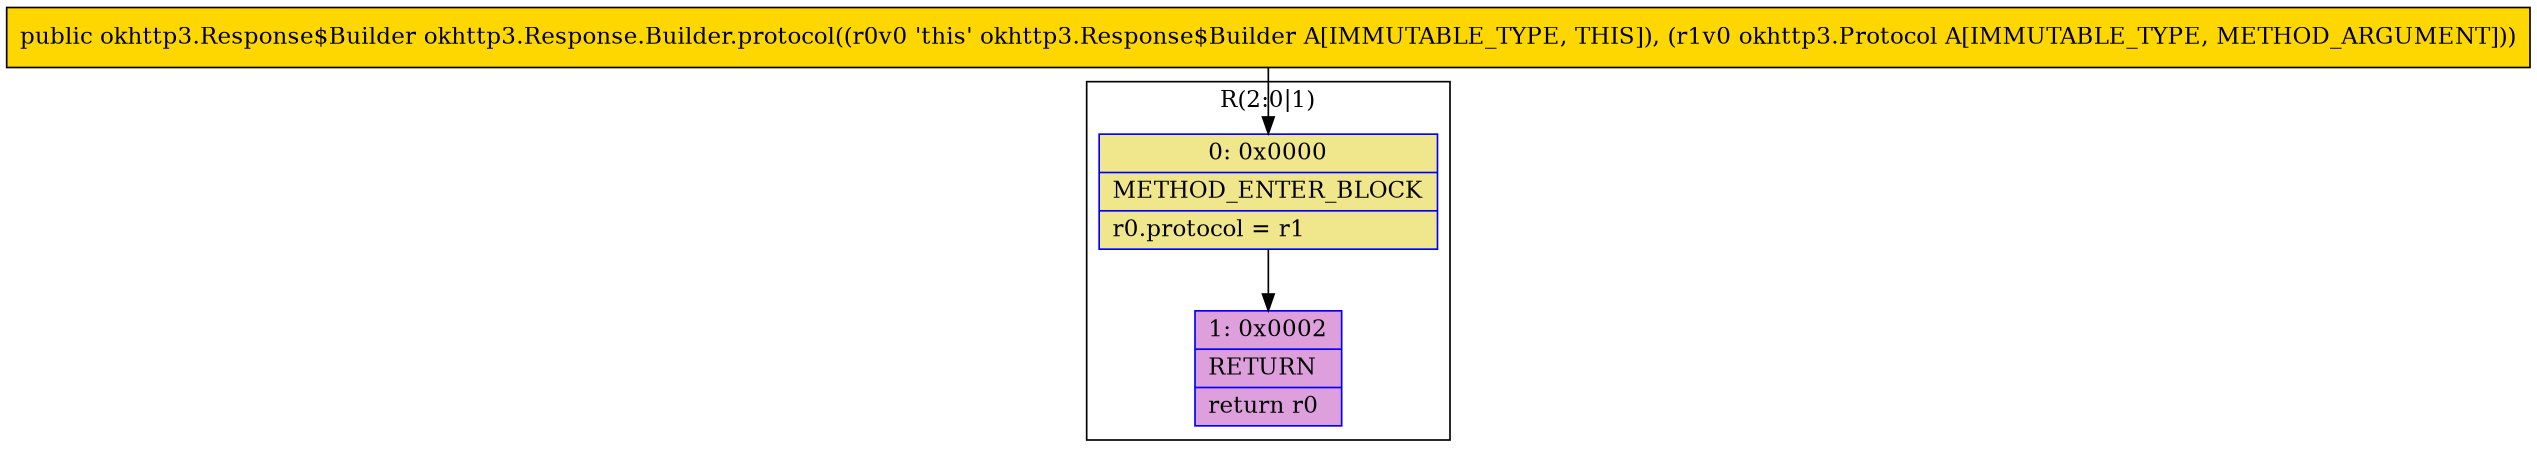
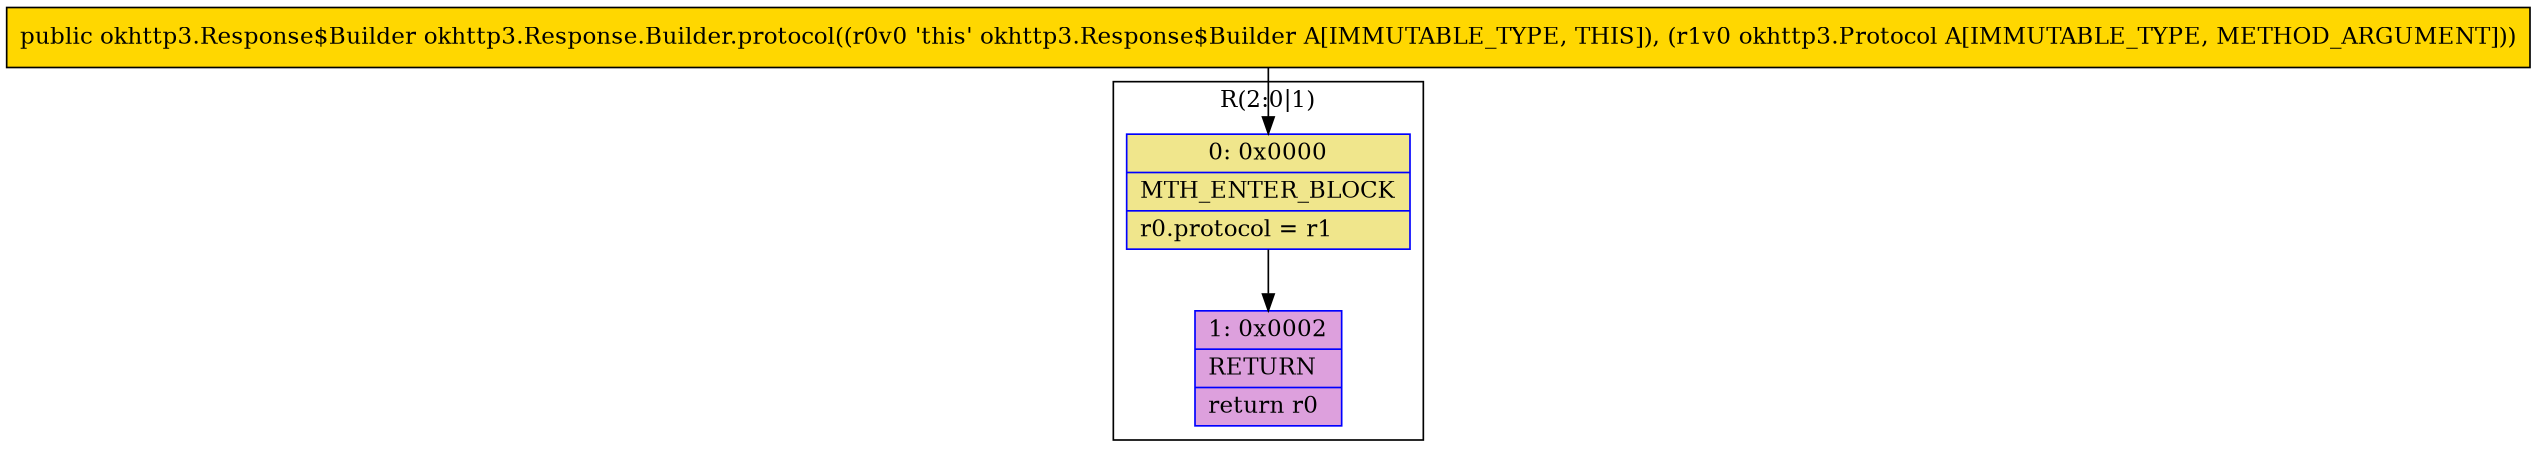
node "0: 0x0000": text "METHOD_ENTER_BLOCK" -> "MTH_ENTER_BLOCK"
